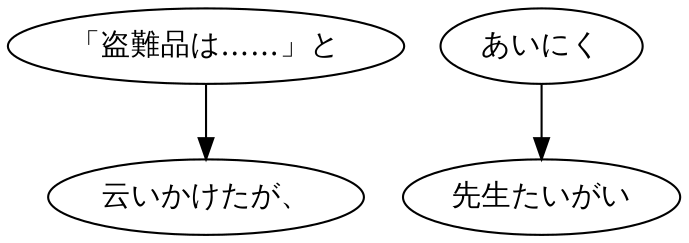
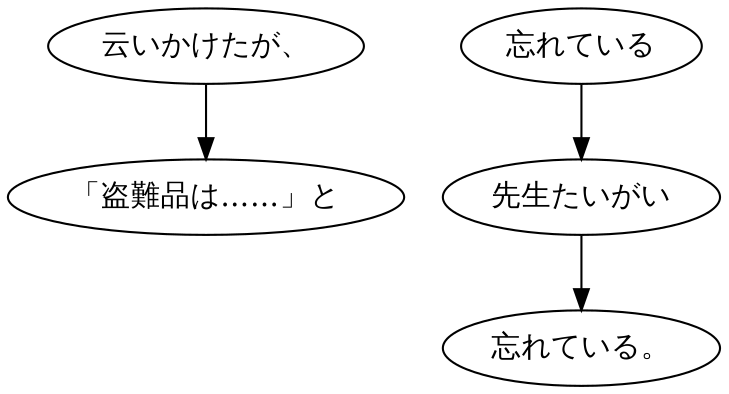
node "あいにく": label "あいにく" -> "忘れている"
edge "「盗難品は……」と" -> "云いかけたが、": reversed
node "忘れている。": added
